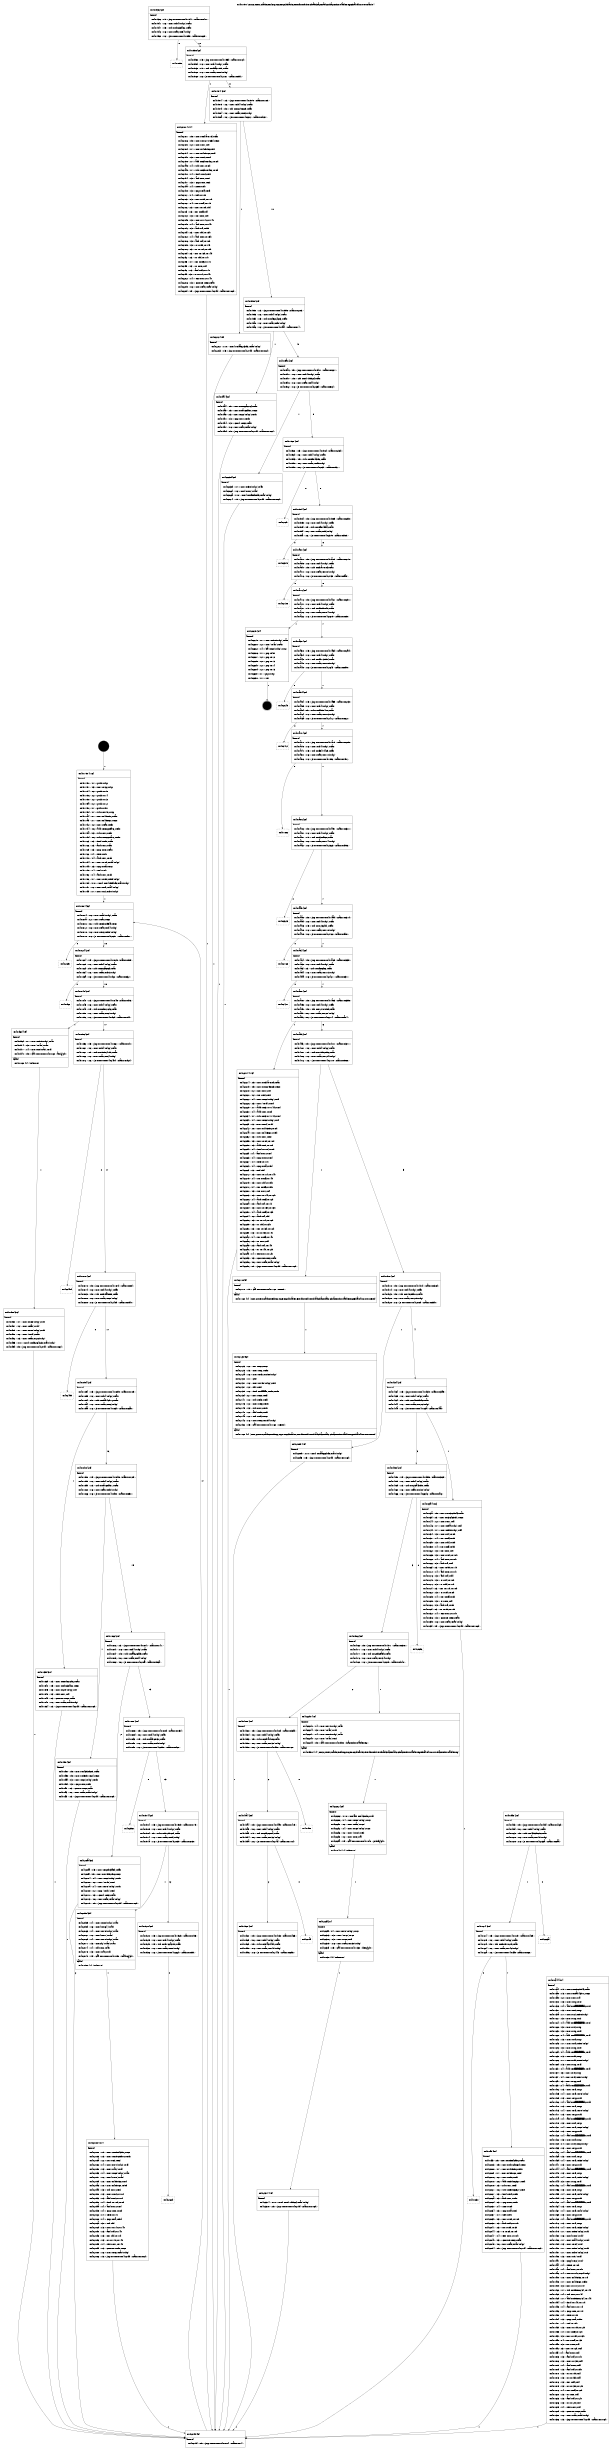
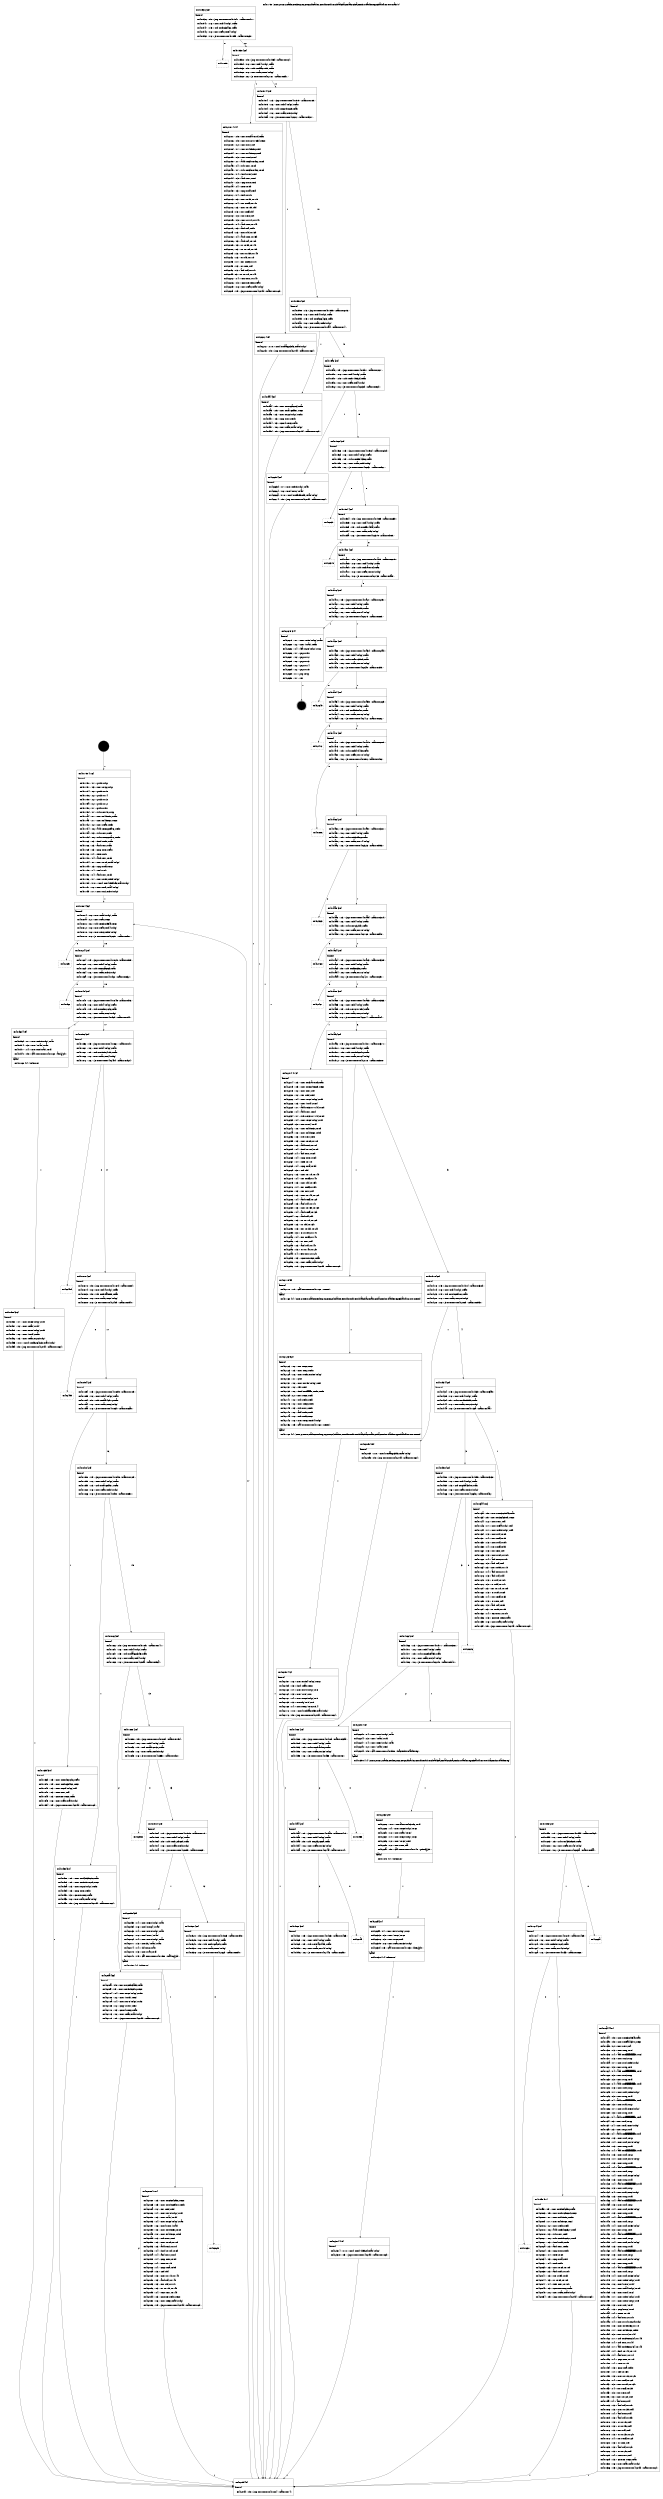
node "0x40273e": removed
node "0x402157 [42]": added
